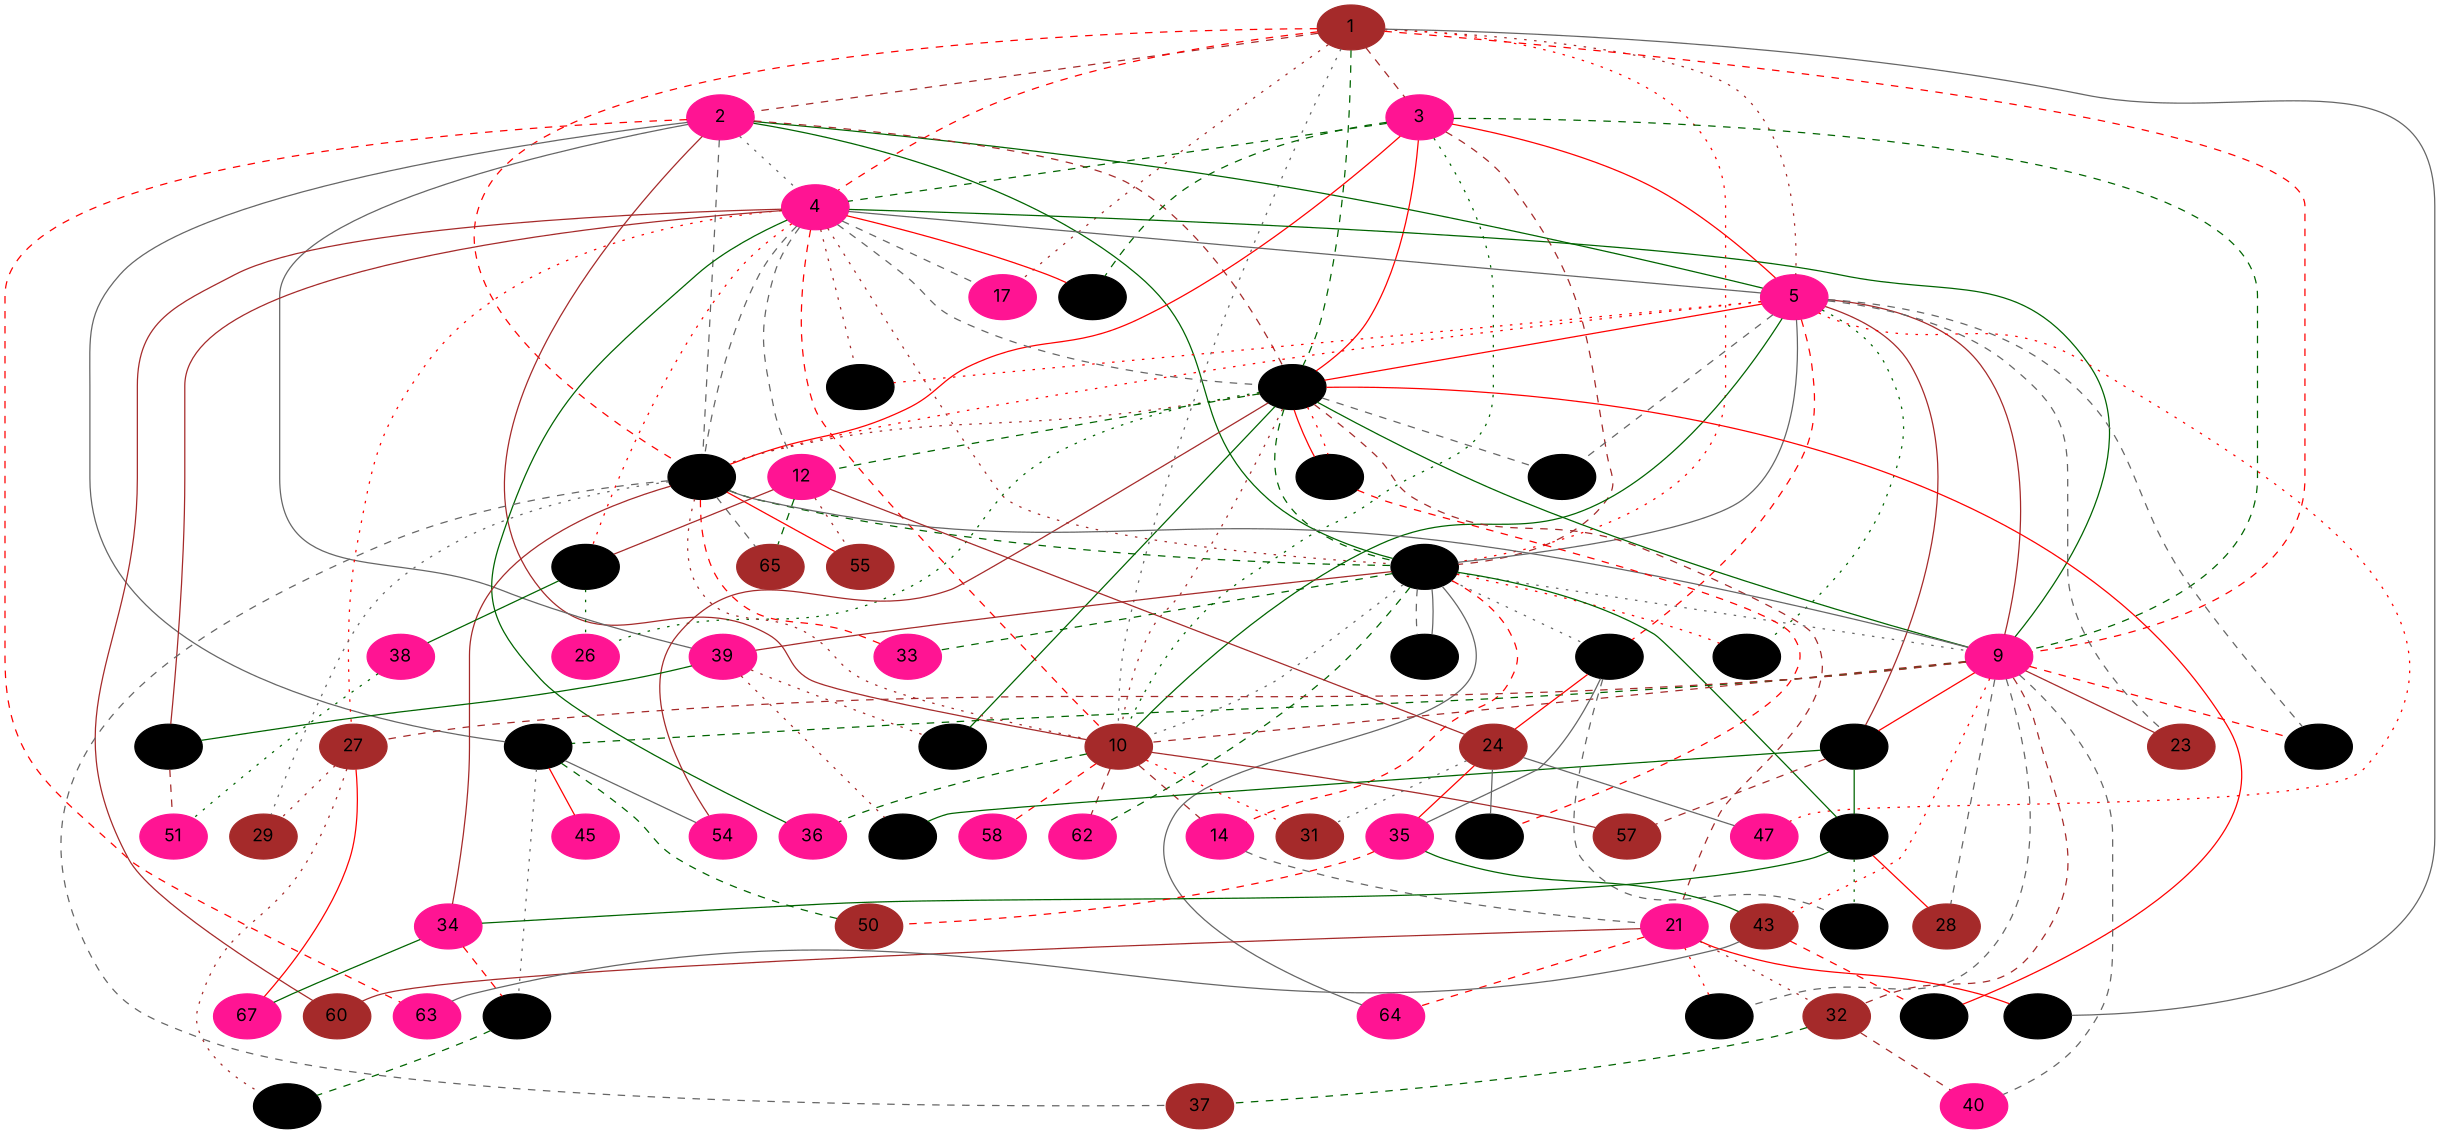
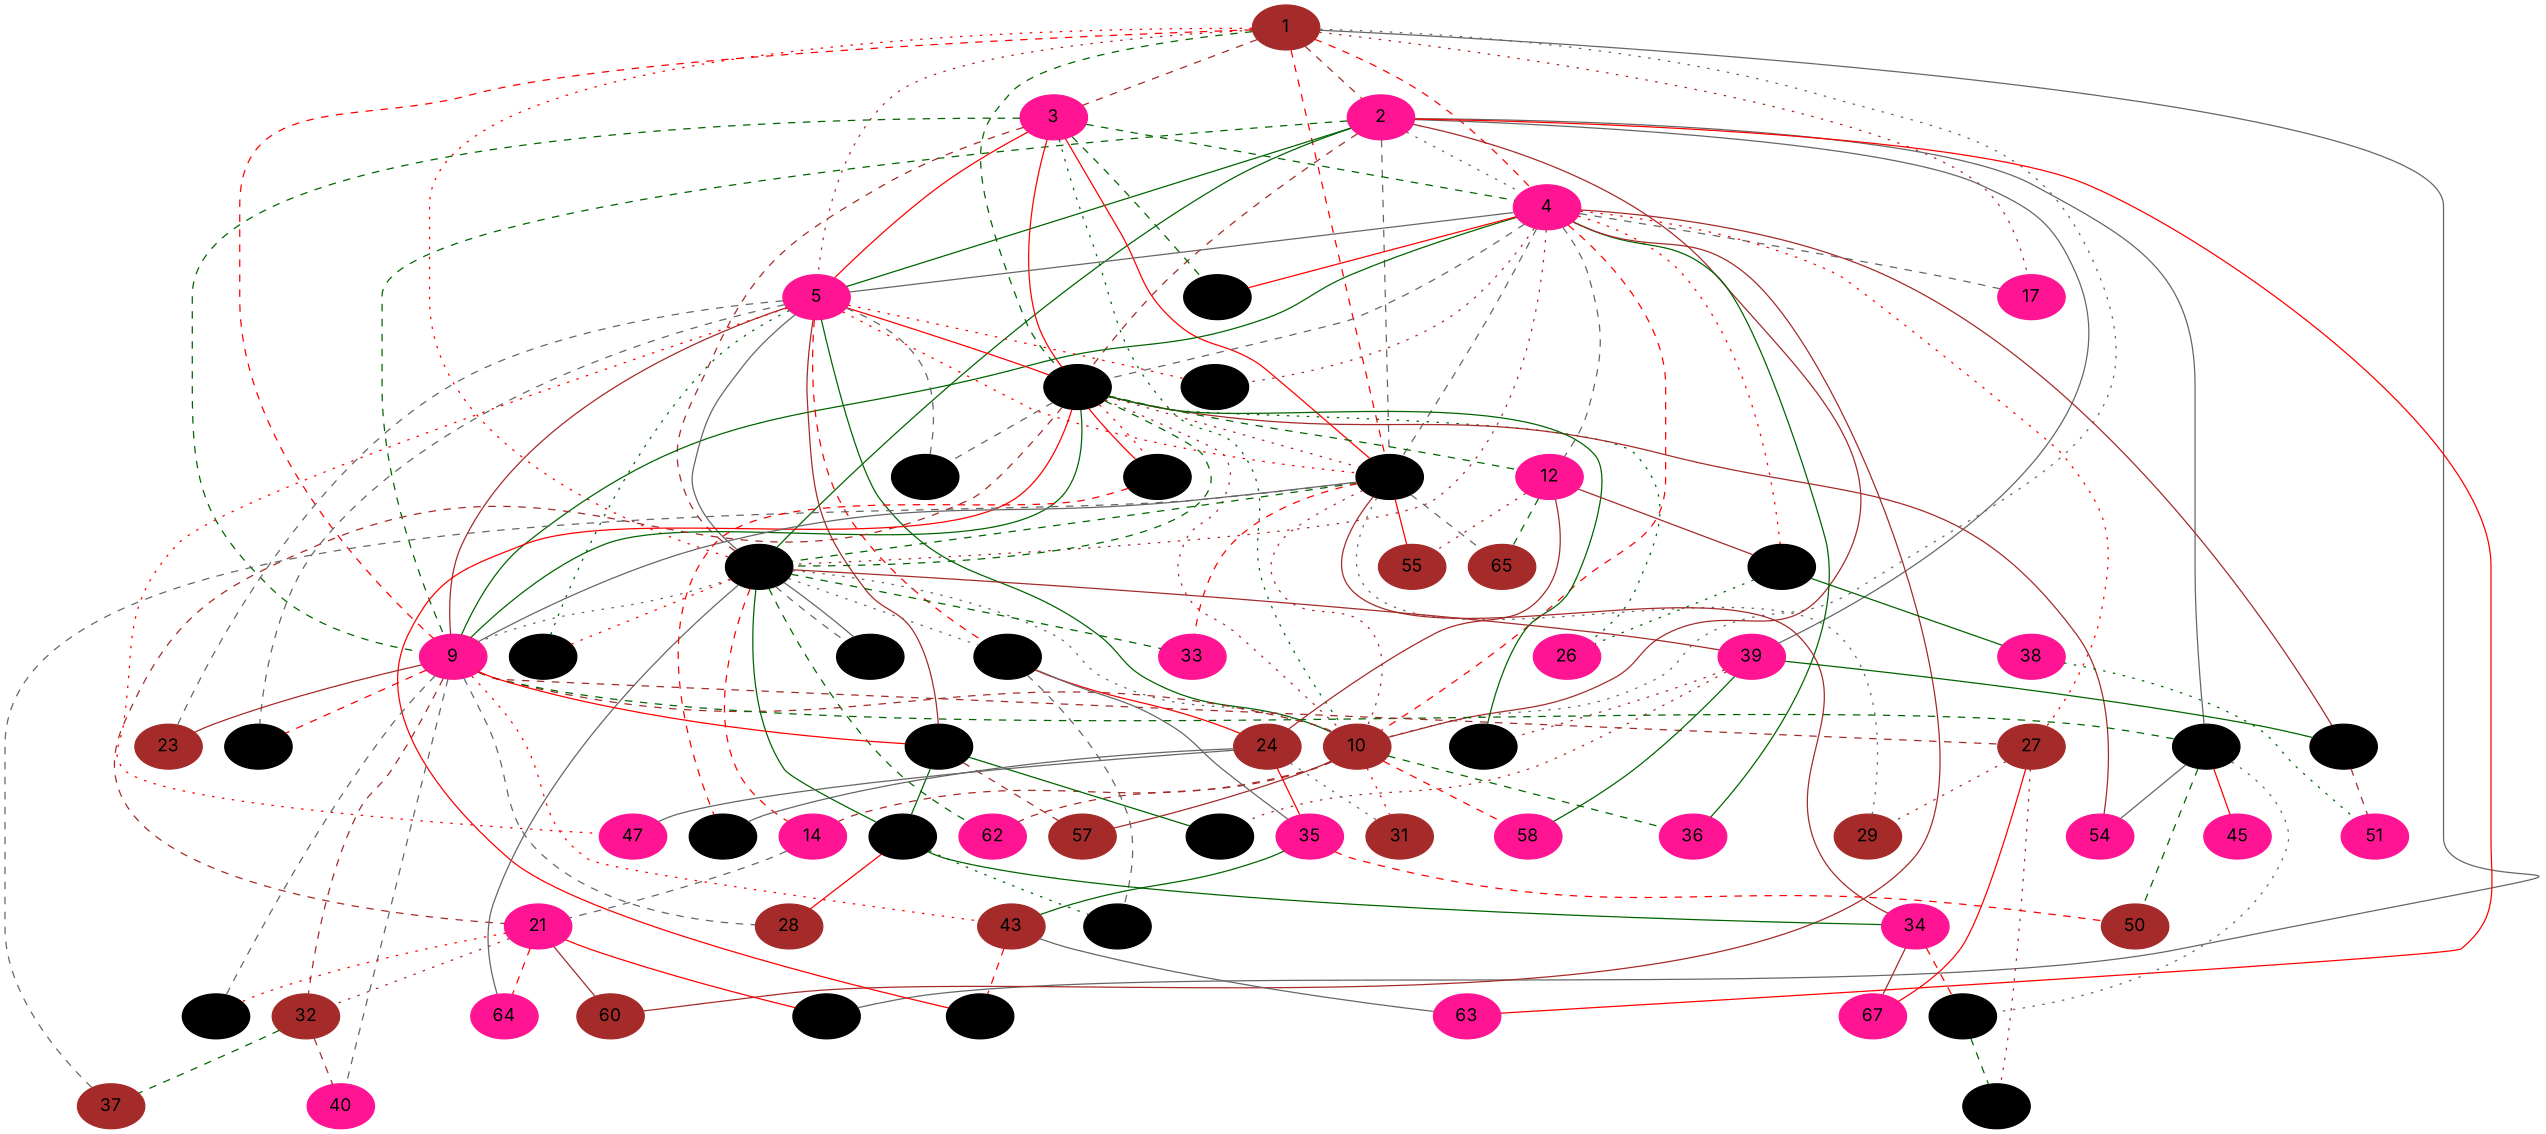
edge "2" -- "9": added
edge "2" -- "63": style dashed -> solid
edge "39" -- "58": added
edge "34" -- "67": color darkgreen -> brown
